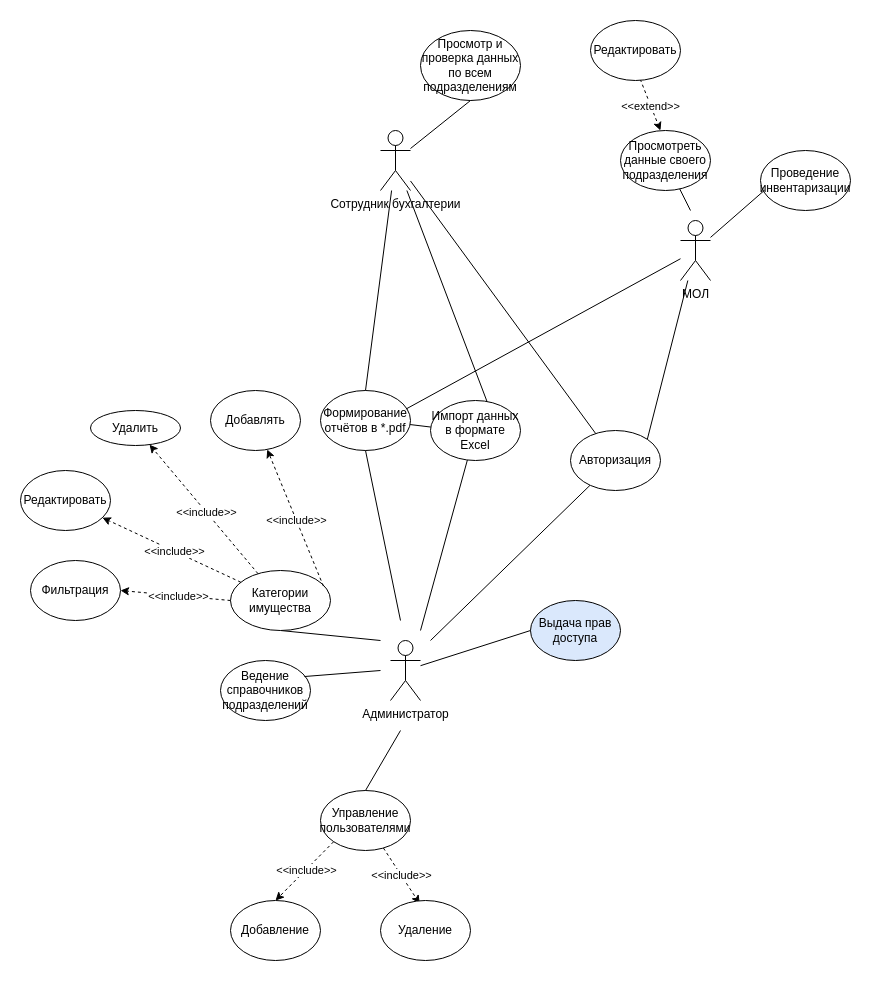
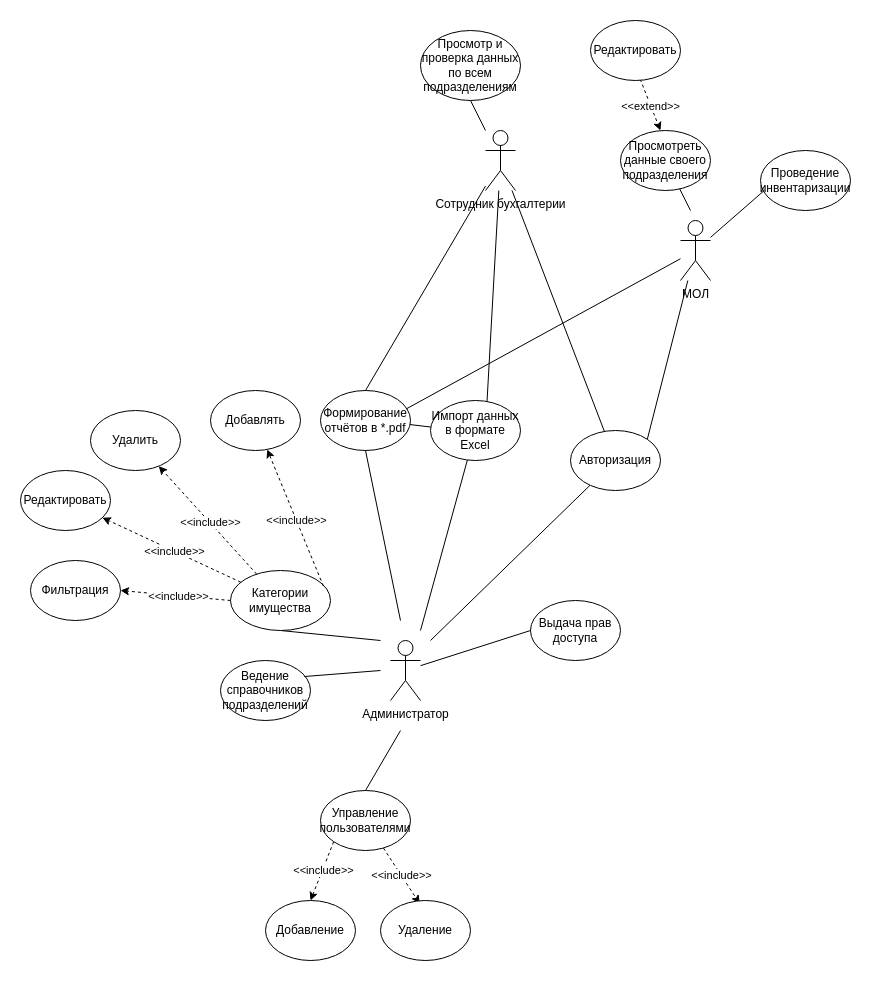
node "Сотрудник бухгалтерии": moved (396, 161) -> (501, 161)
node "Удалить": size 90x35 -> 90x60
node "Выдача прав доступа": fillcolor #dae8fc -> #ffffff
node "Добавление": moved (276, 931) -> (311, 931)
